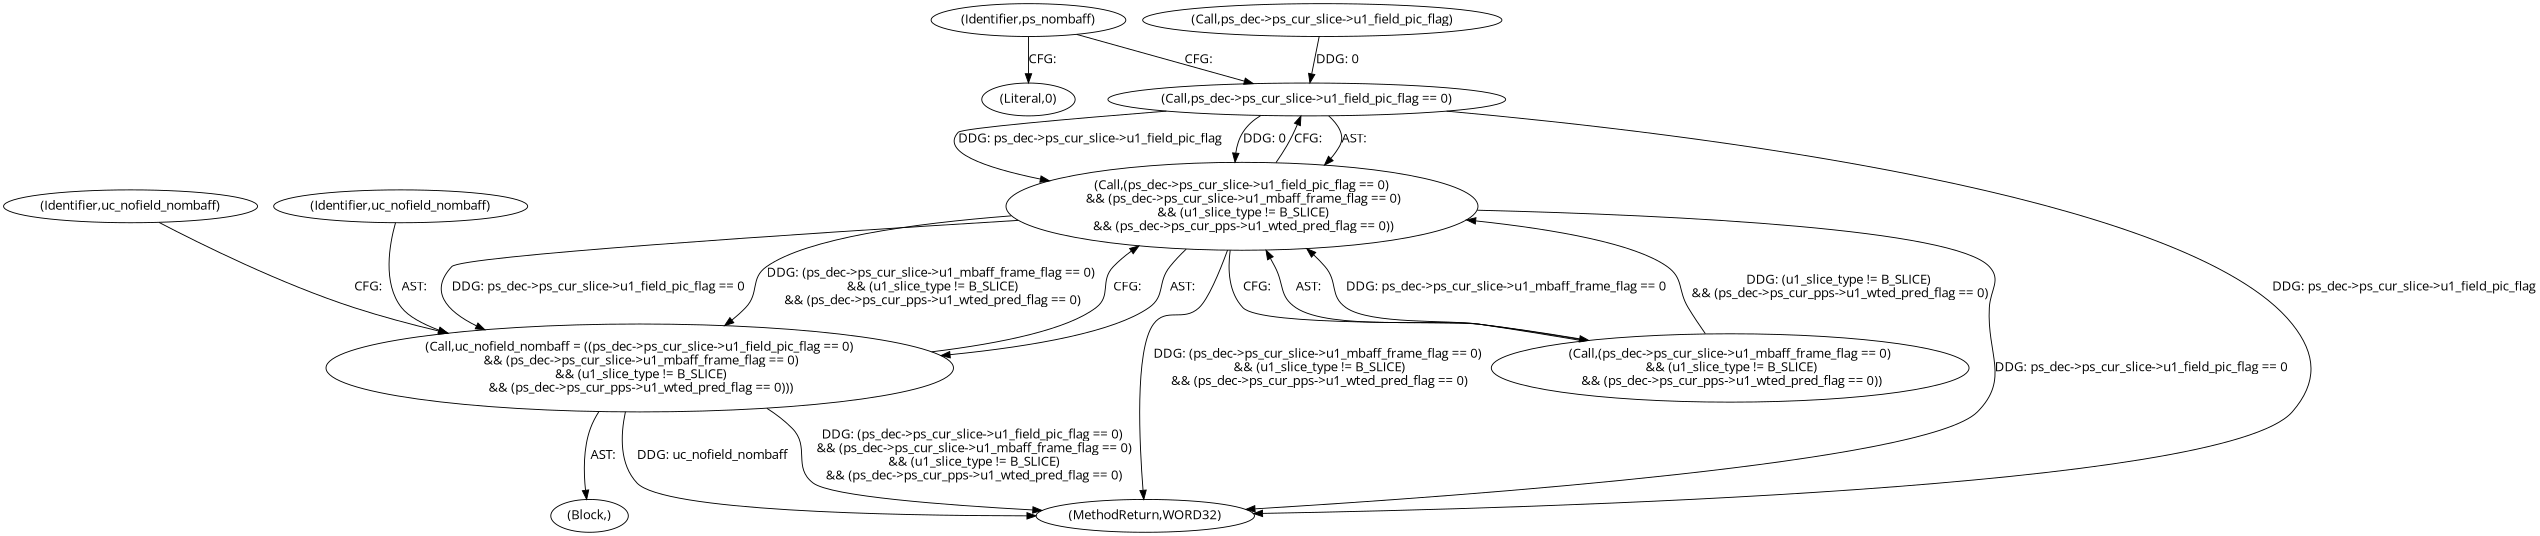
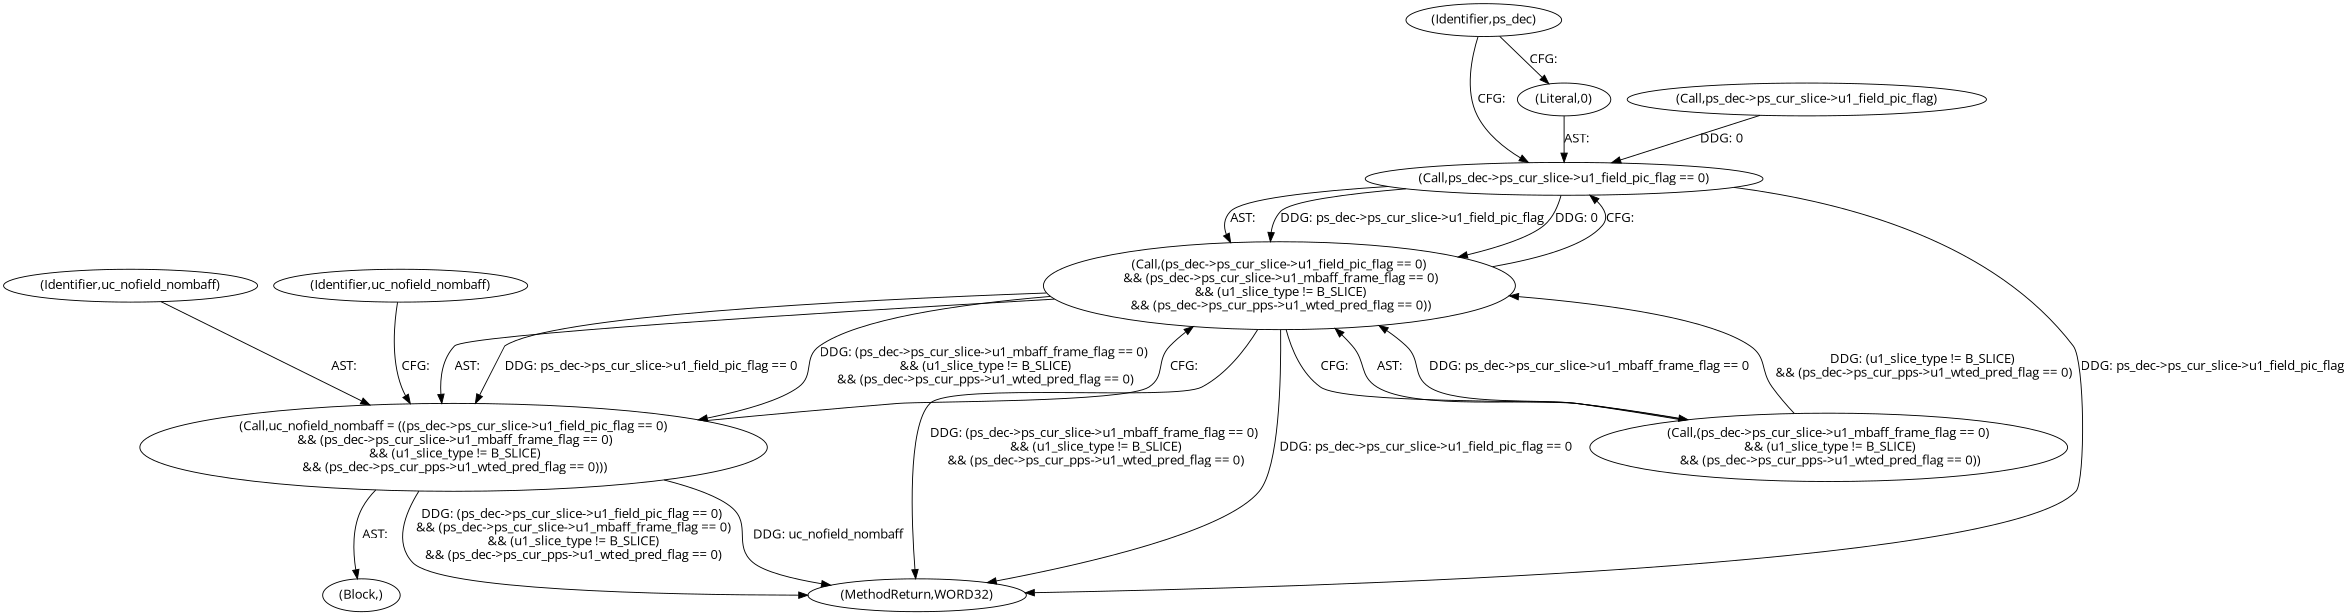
node "(Identifier,ps_nombaff)": label "(Identifier,ps_nombaff)" -> "(Identifier,ps_dec)"
edge "(Literal,0)" -> "(Call,ps_dec->ps_cur_slice->u1_field_pic_flag == 0)": added, label "AST:"
